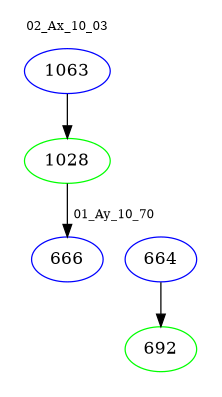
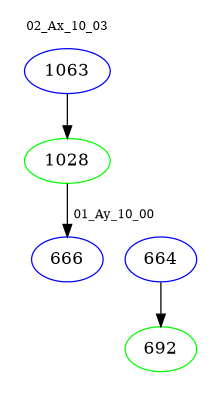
cluster "01_Ay_10_70": label "01_Ay_10_70" -> "01_Ay_10_00"
